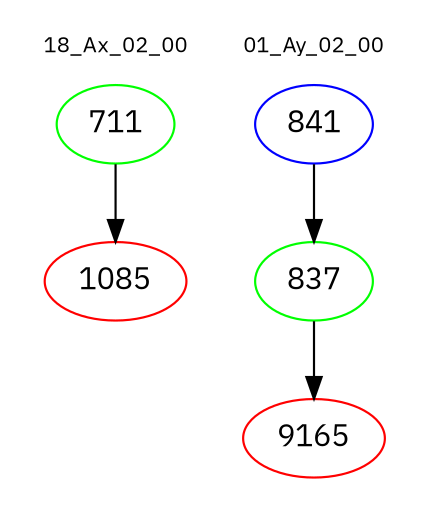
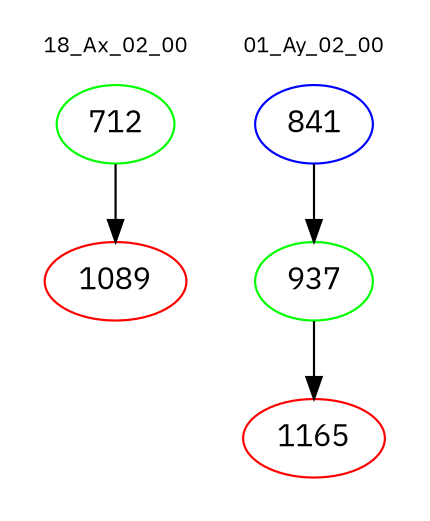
node "711": label "711" -> "712"
node "1085": label "1085" -> "1089"
node "837": label "837" -> "937"
node "9165": label "9165" -> "1165"
